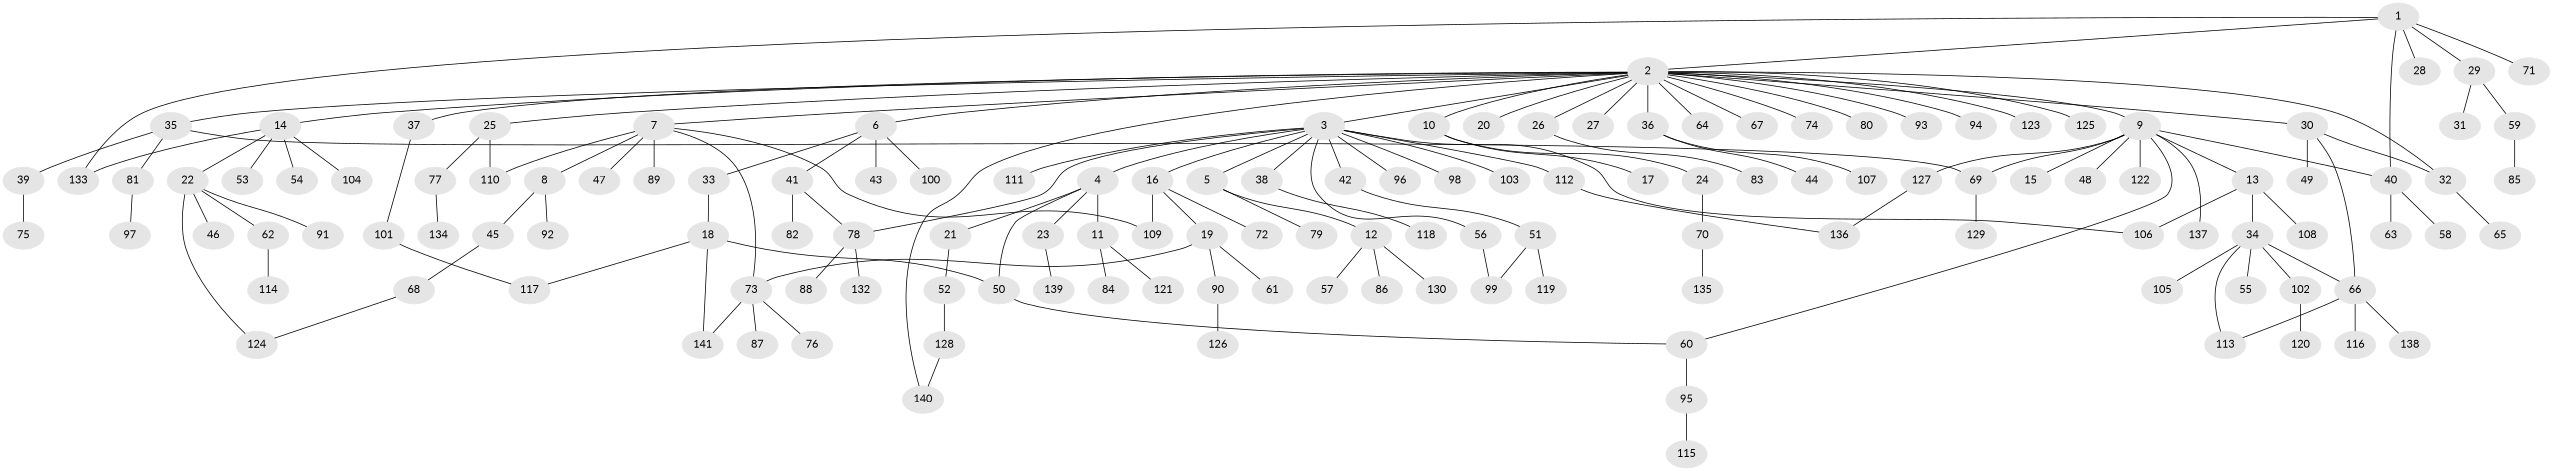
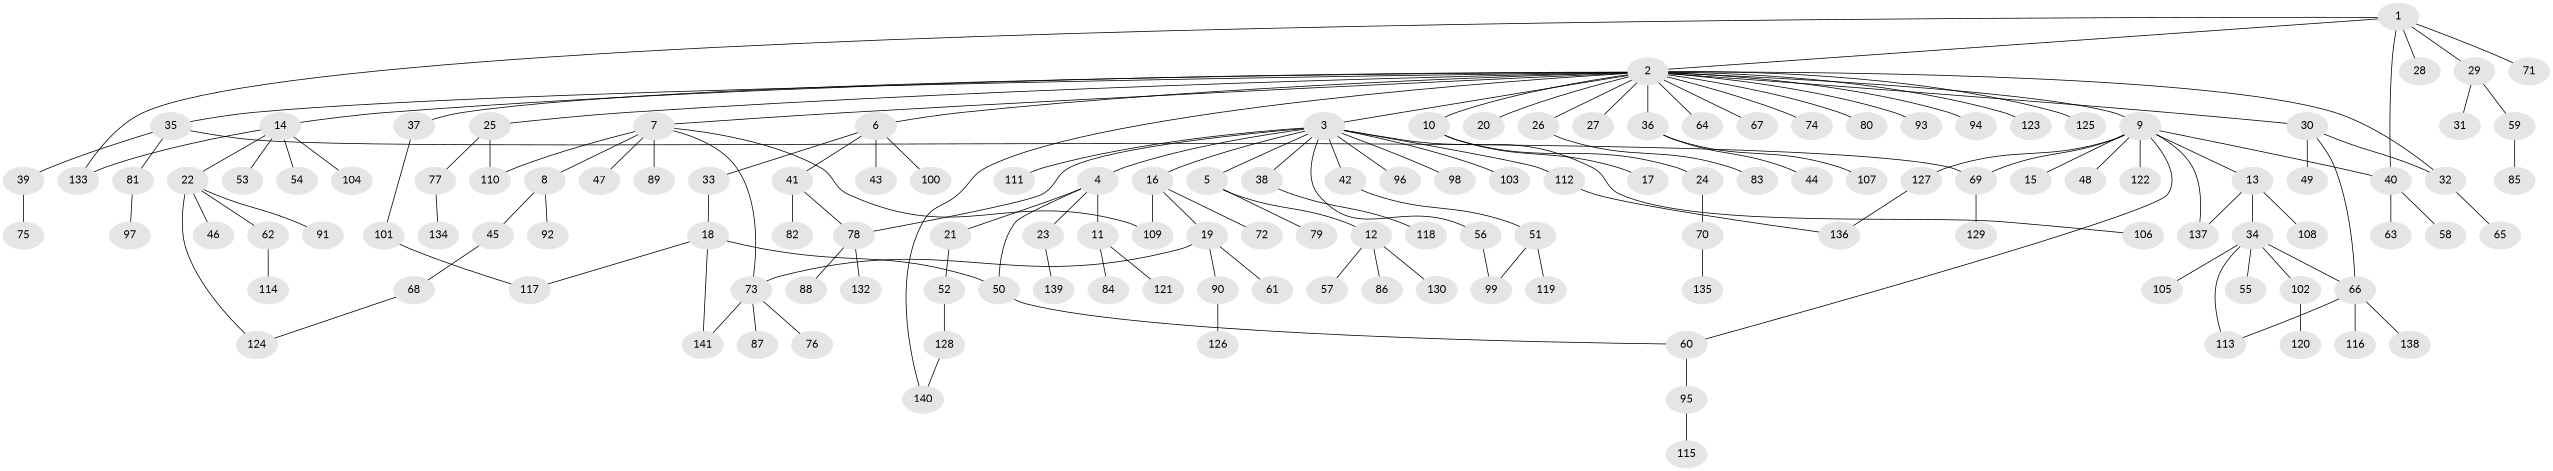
edge "13" -- "106": now "13" -- "137"
